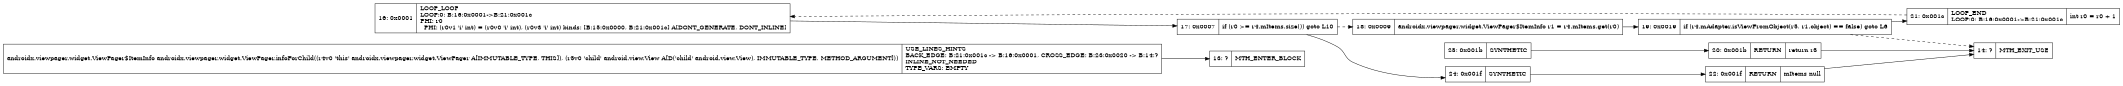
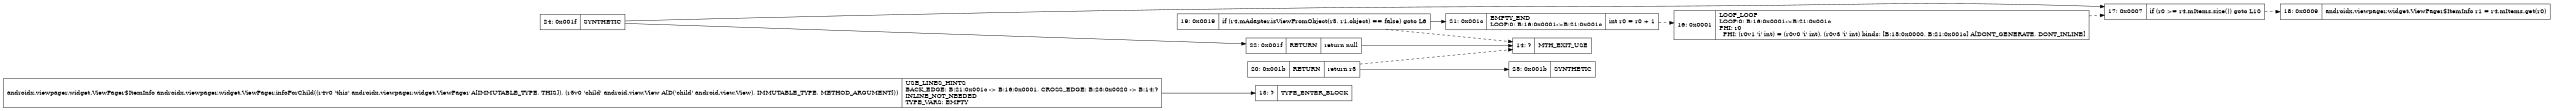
node "21: 0x001c": text "LOOP_END" -> "EMPTY_END"
edge "16: 0x0001" -> "17: 0x0007": style solid -> dashed
edge "18: 0x0009" -> "19: 0x0019": removed
edge "25: 0x001b" -> "20: 0x001b": reversed
edge "20: 0x001b" -> "14: ?": style solid -> dashed
node "13: ?": text "MTH_ENTER_BLOCK" -> "TYPE_ENTER_BLOCK"
edge "17: 0x0007" -> "24: 0x001f": reversed
node "22: 0x001f": text "mItems null" -> "return null"
